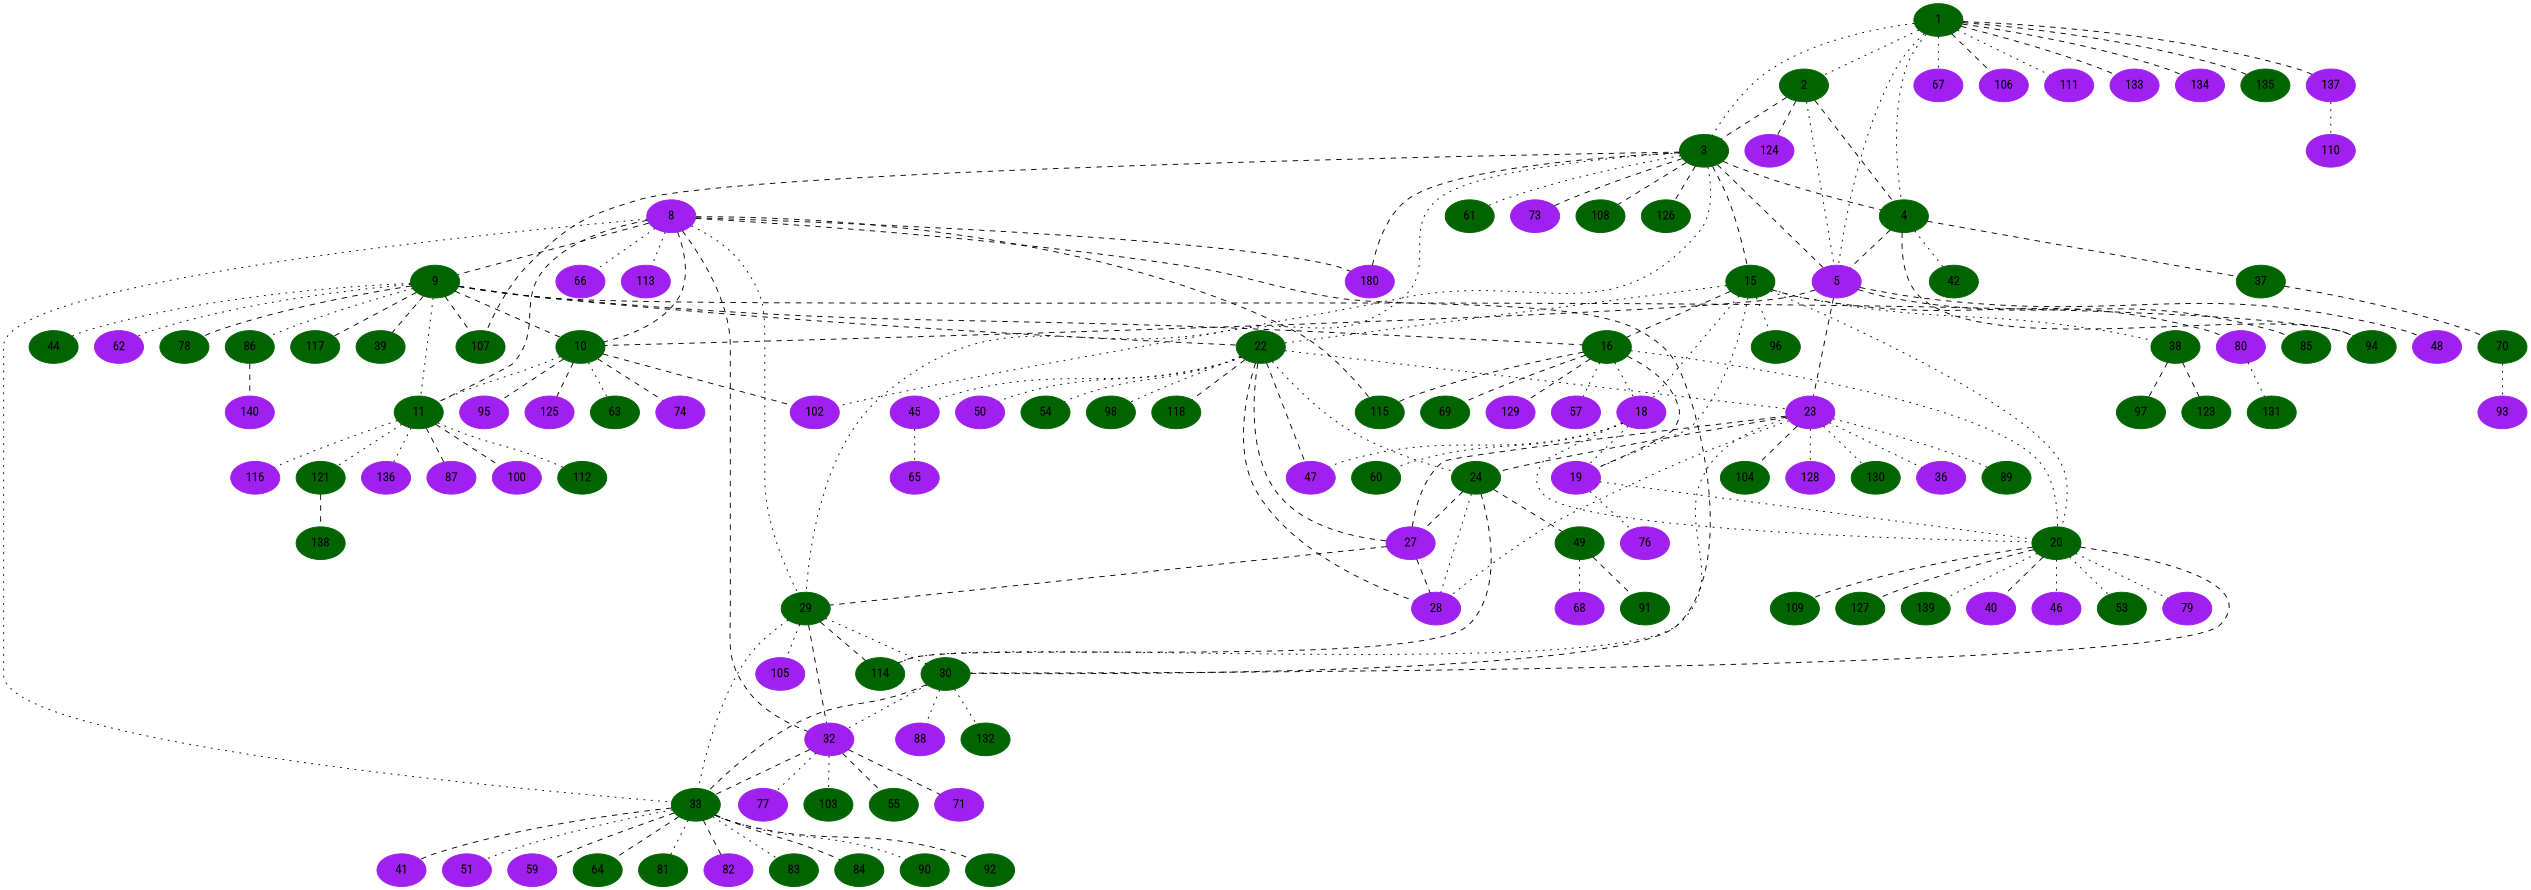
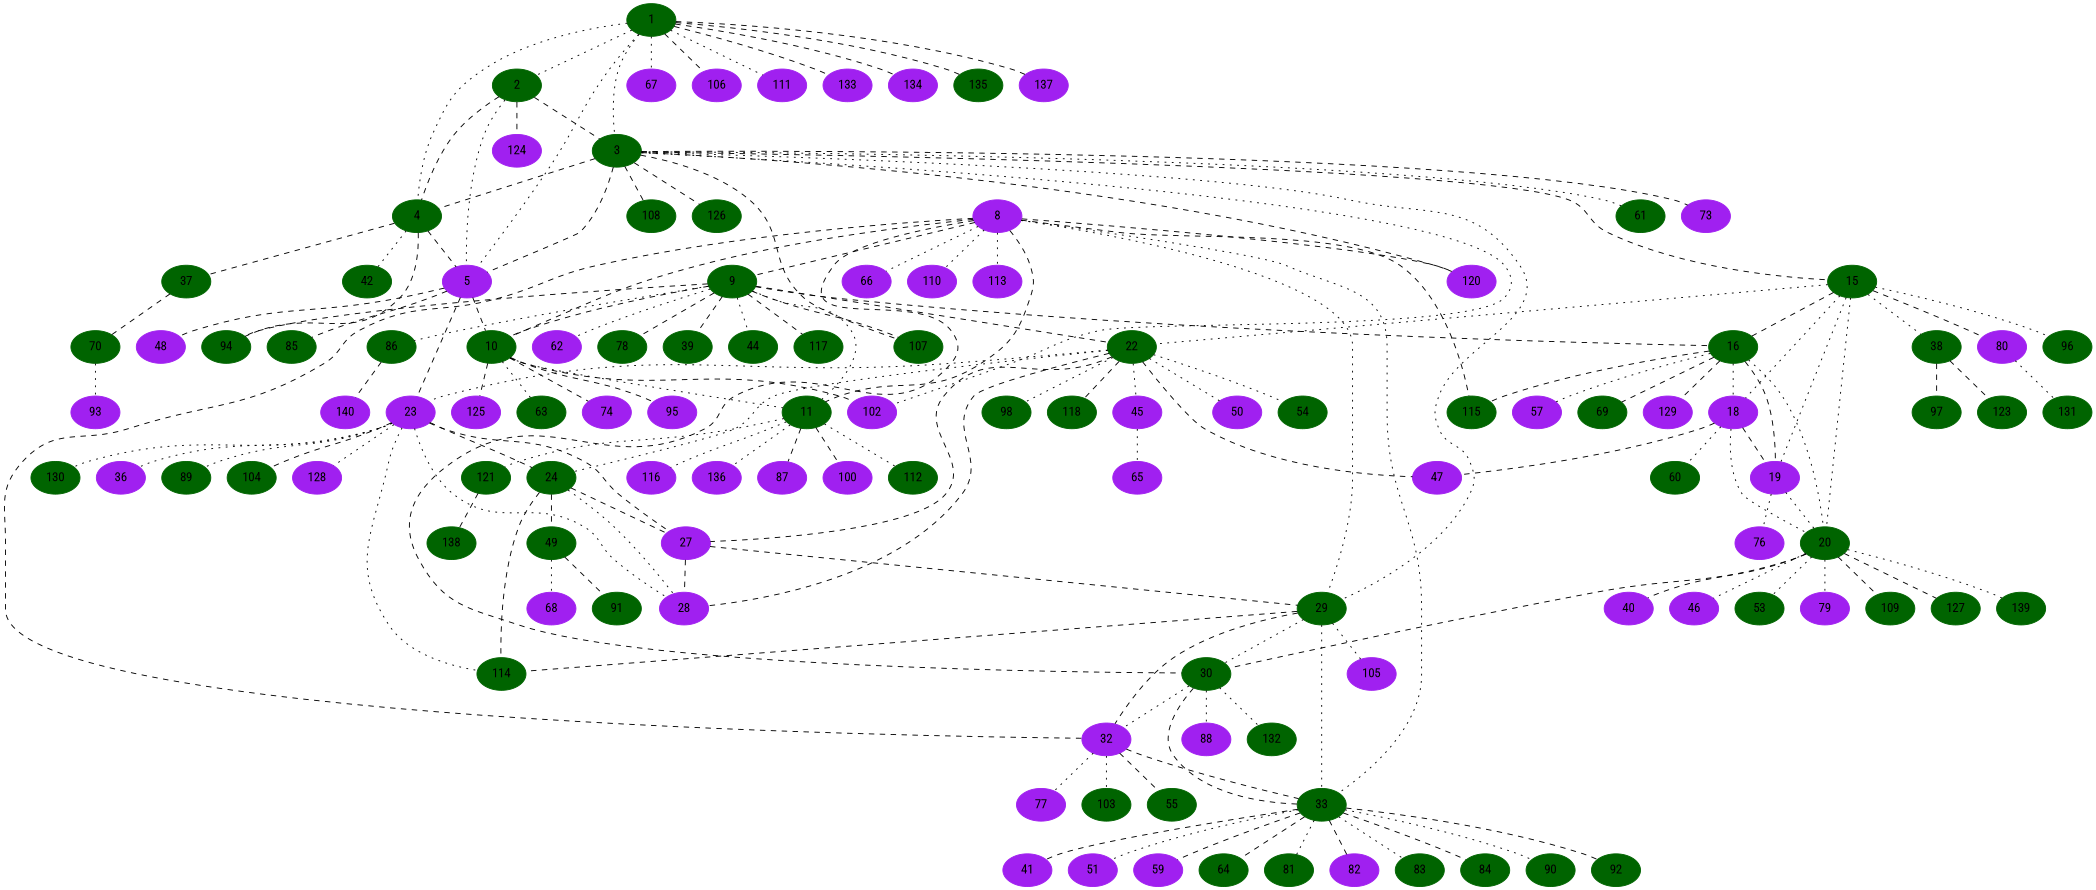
edge "137" -- "110": now "8" -- "110"
node "180": label "180" -> "120"
edge "18" -- "47": style dotted -> dashed
edge "18" -- "19": style dotted -> dashed
node "71": removed
